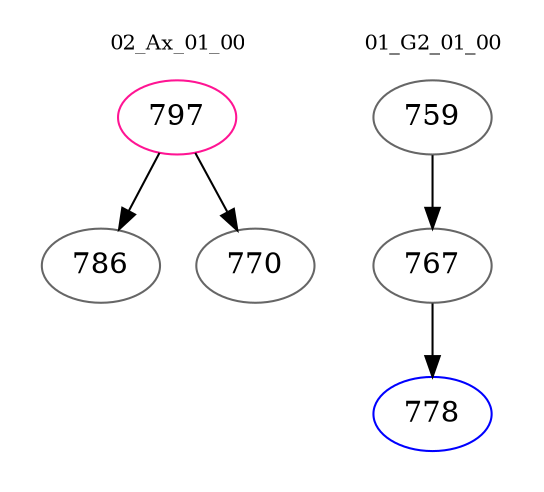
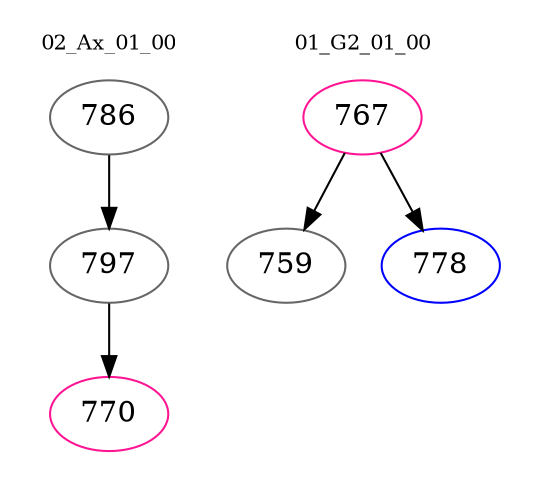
node "797": color deeppink -> gray40
edge "759" -> "767": reversed
edge "797" -> "786": reversed
node "770": color gray40 -> deeppink
node "767": color gray40 -> deeppink
